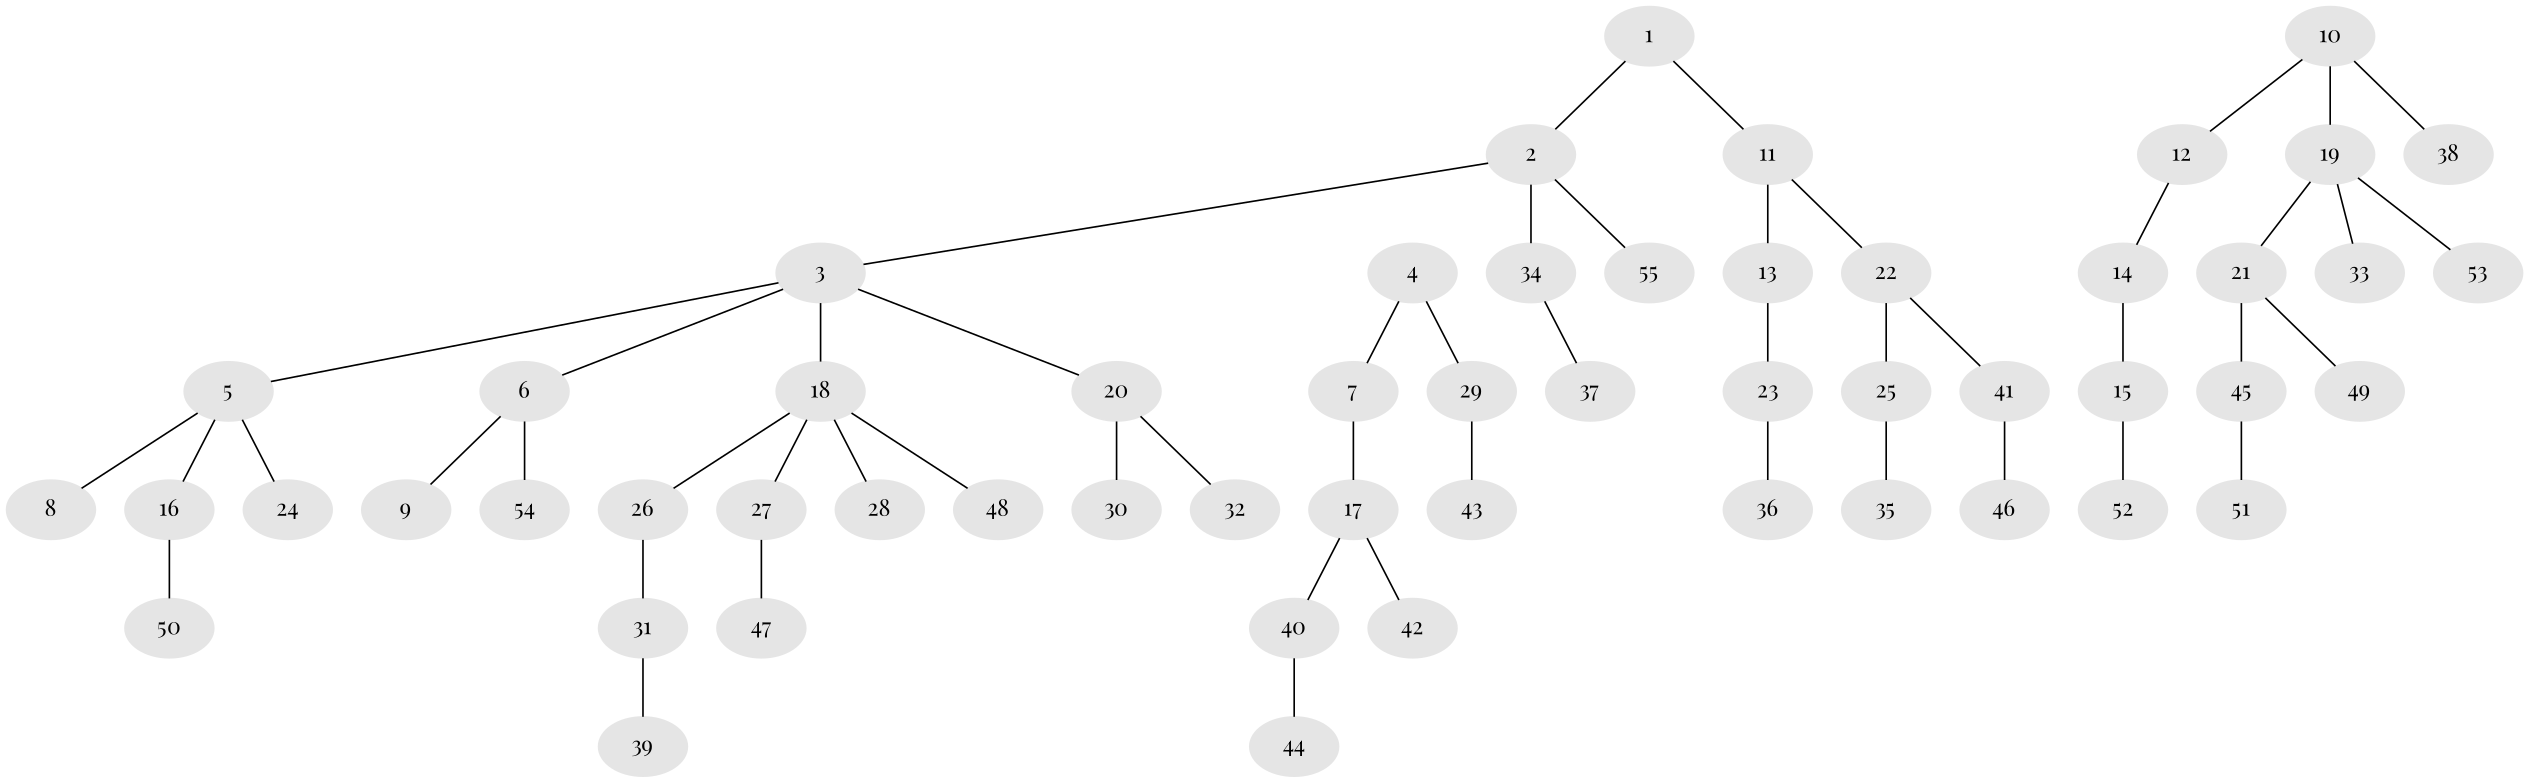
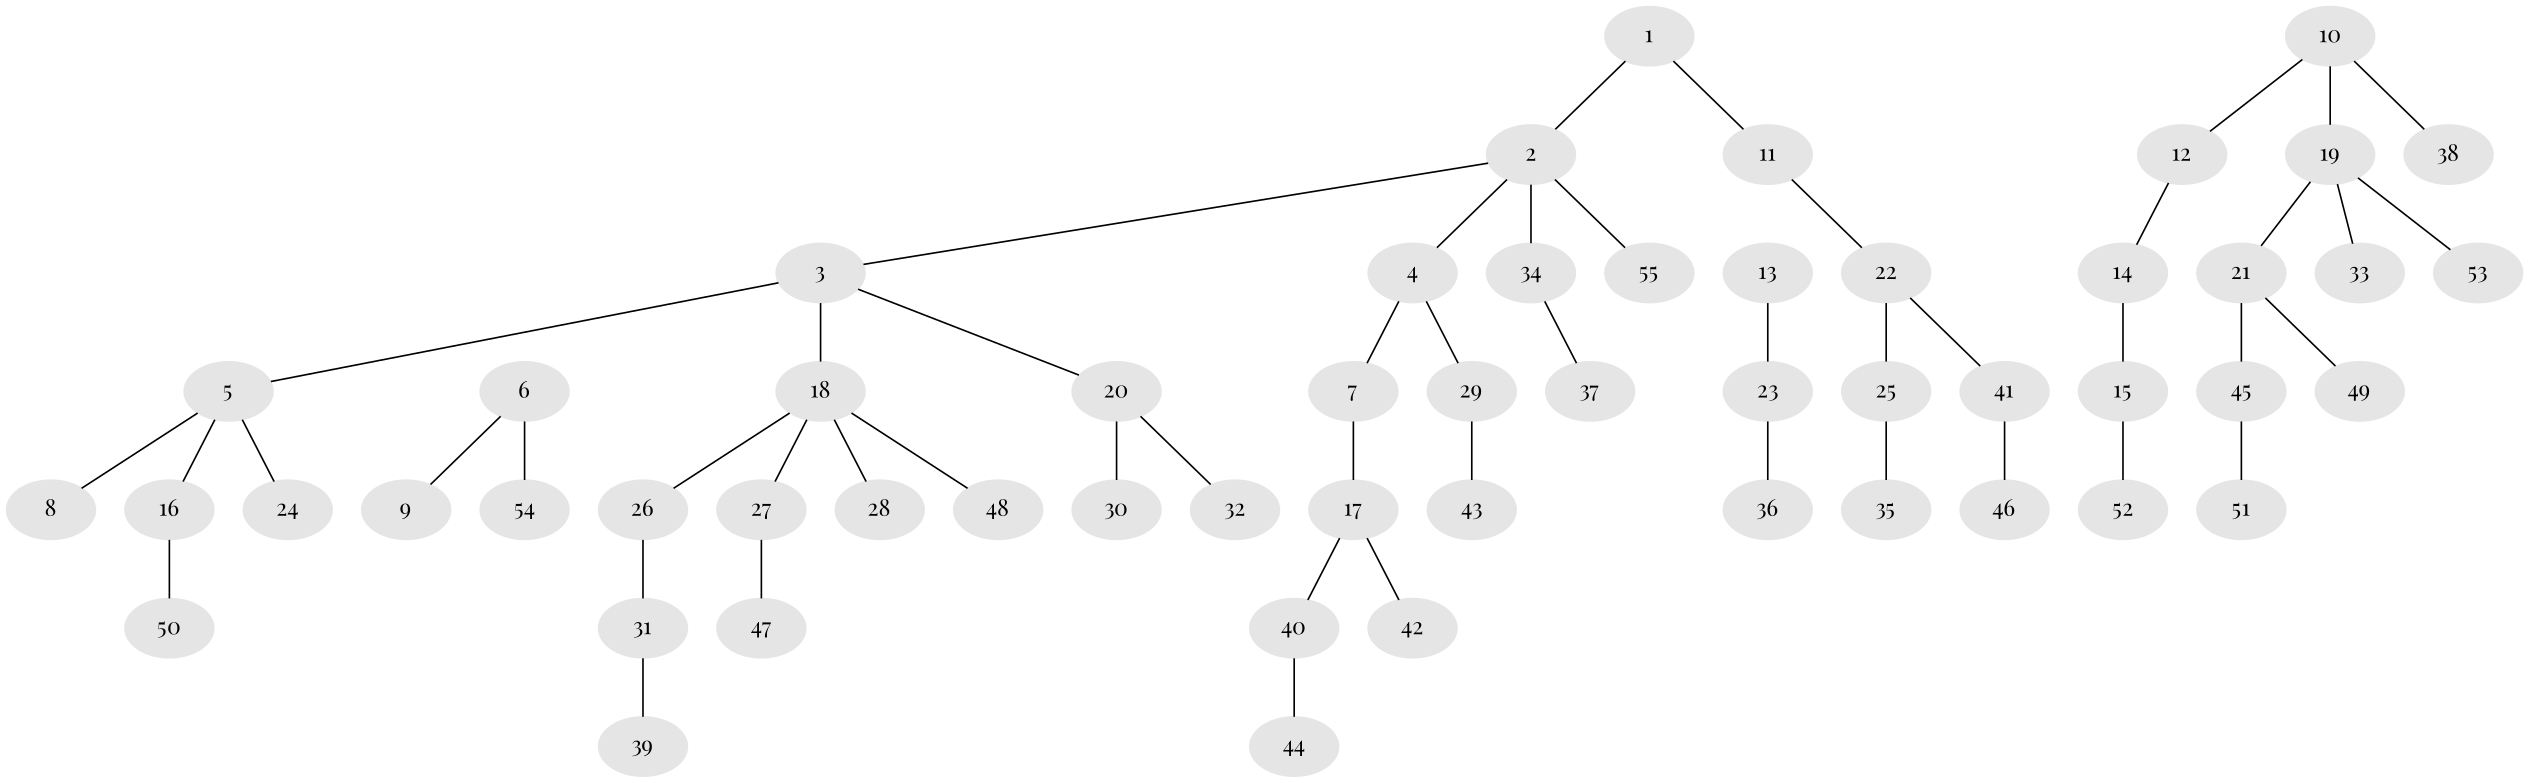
edge "2" -- "4": added
edge "11" -- "13": removed
edge "3" -- "6": removed
